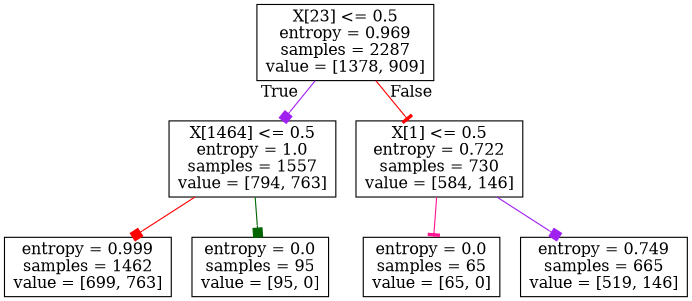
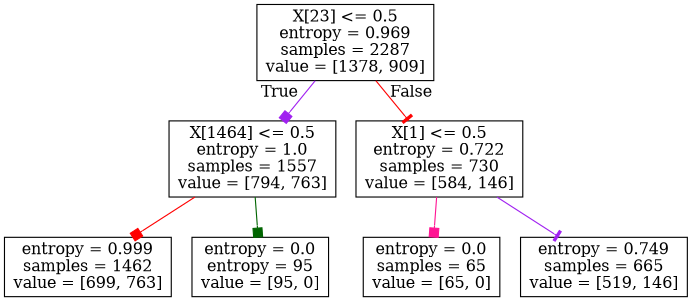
edge "X[1] <= 0.5 entropy = 0.722 samples = 730 value = [584, 146]" -> "entropy = 0.0 samples = 65 value = [65, 0]": arrowhead tee -> box
edge "X[1] <= 0.5 entropy = 0.722 samples = 730 value = [584, 146]" -> "entropy = 0.749 samples = 665 value = [519, 146]": arrowhead box -> tee
node "entropy = 0.0 samples = 95 value = [95, 0]": label "entropy = 0.0 samples = 95 value = [95, 0]" -> "entropy = 0.0 entropy = 95 value = [95, 0]"
